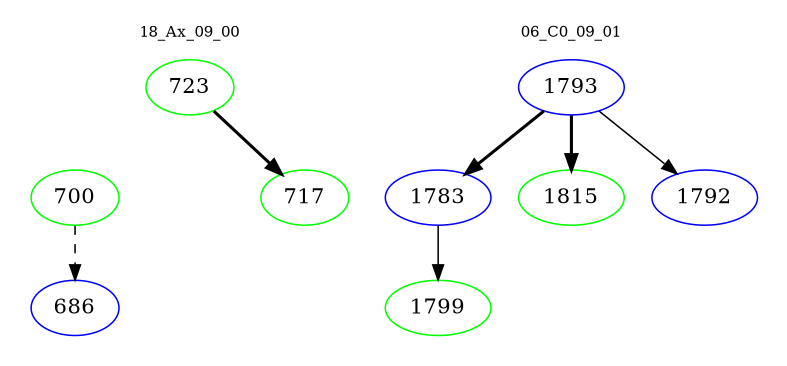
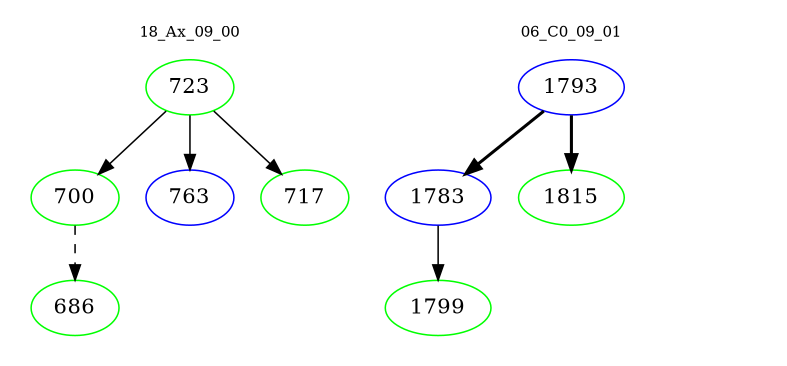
edge "723" -> "700": added
edge "723" -> "717": style bold -> solid
node "763": added
node "1792": removed
node "686": color blue -> green
